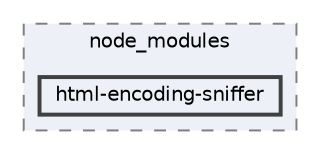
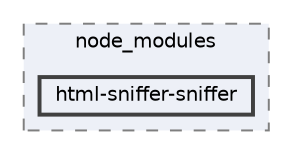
node "html-encoding-sniffer": label "html-encoding-sniffer" -> "html-sniffer-sniffer"
